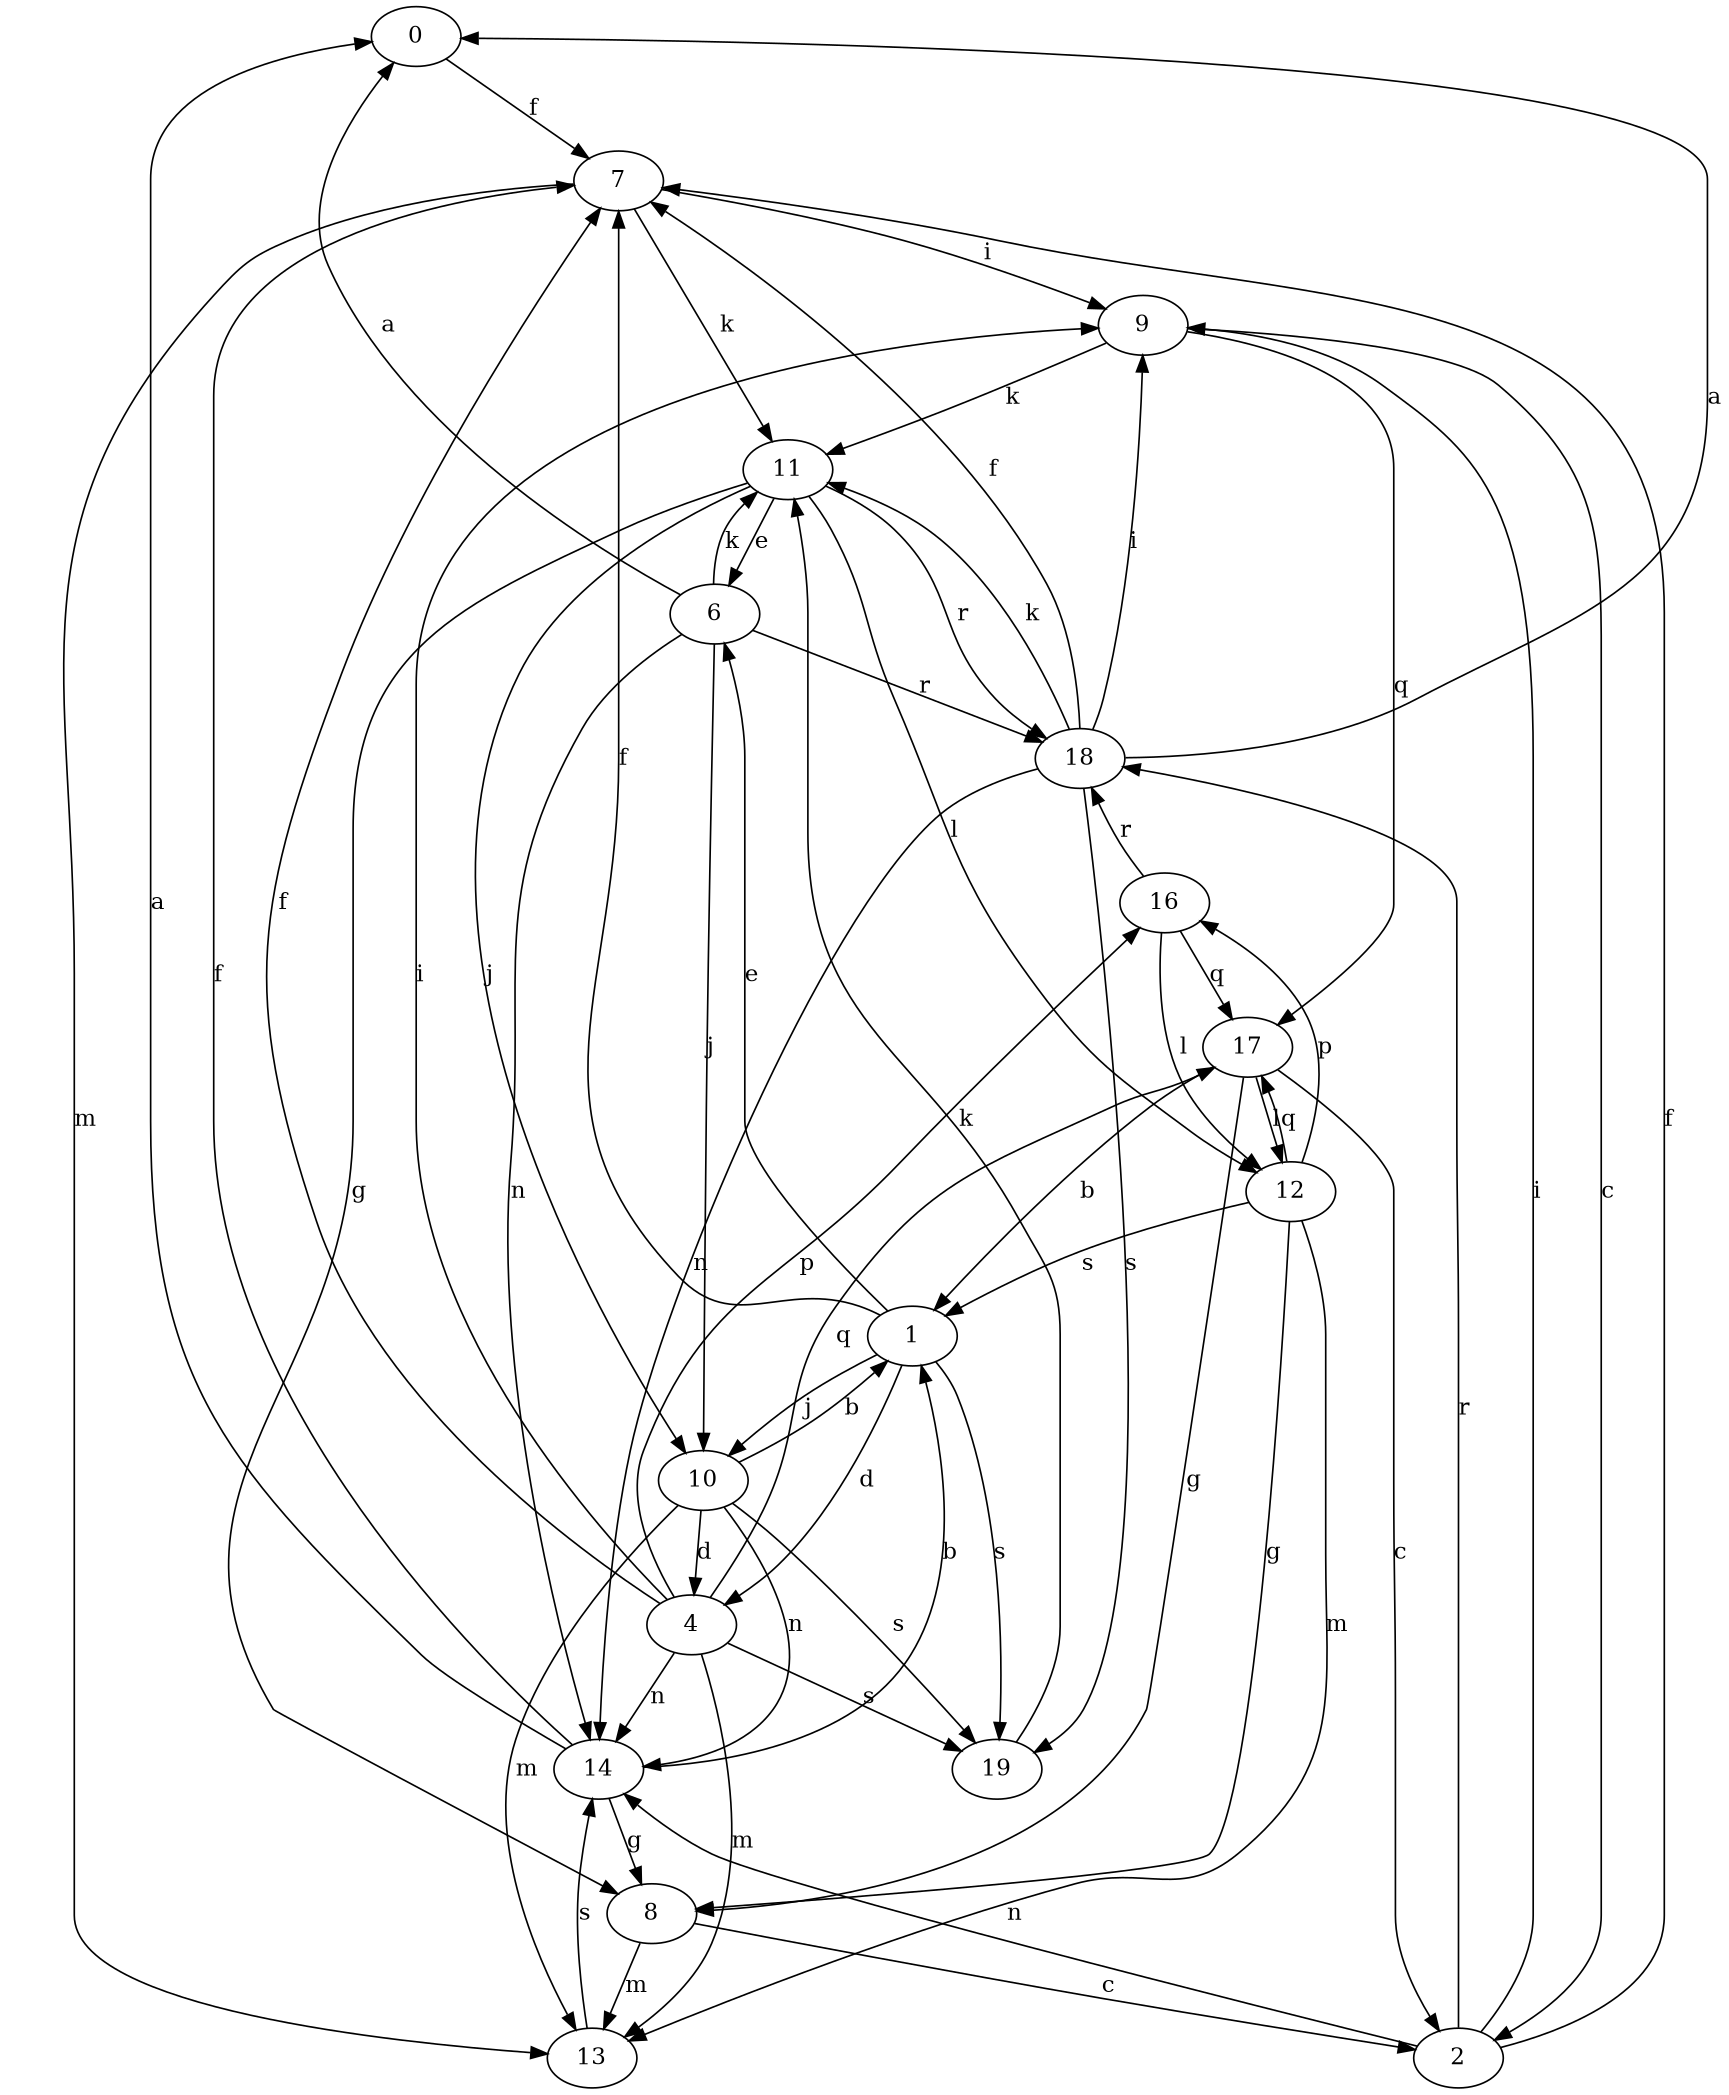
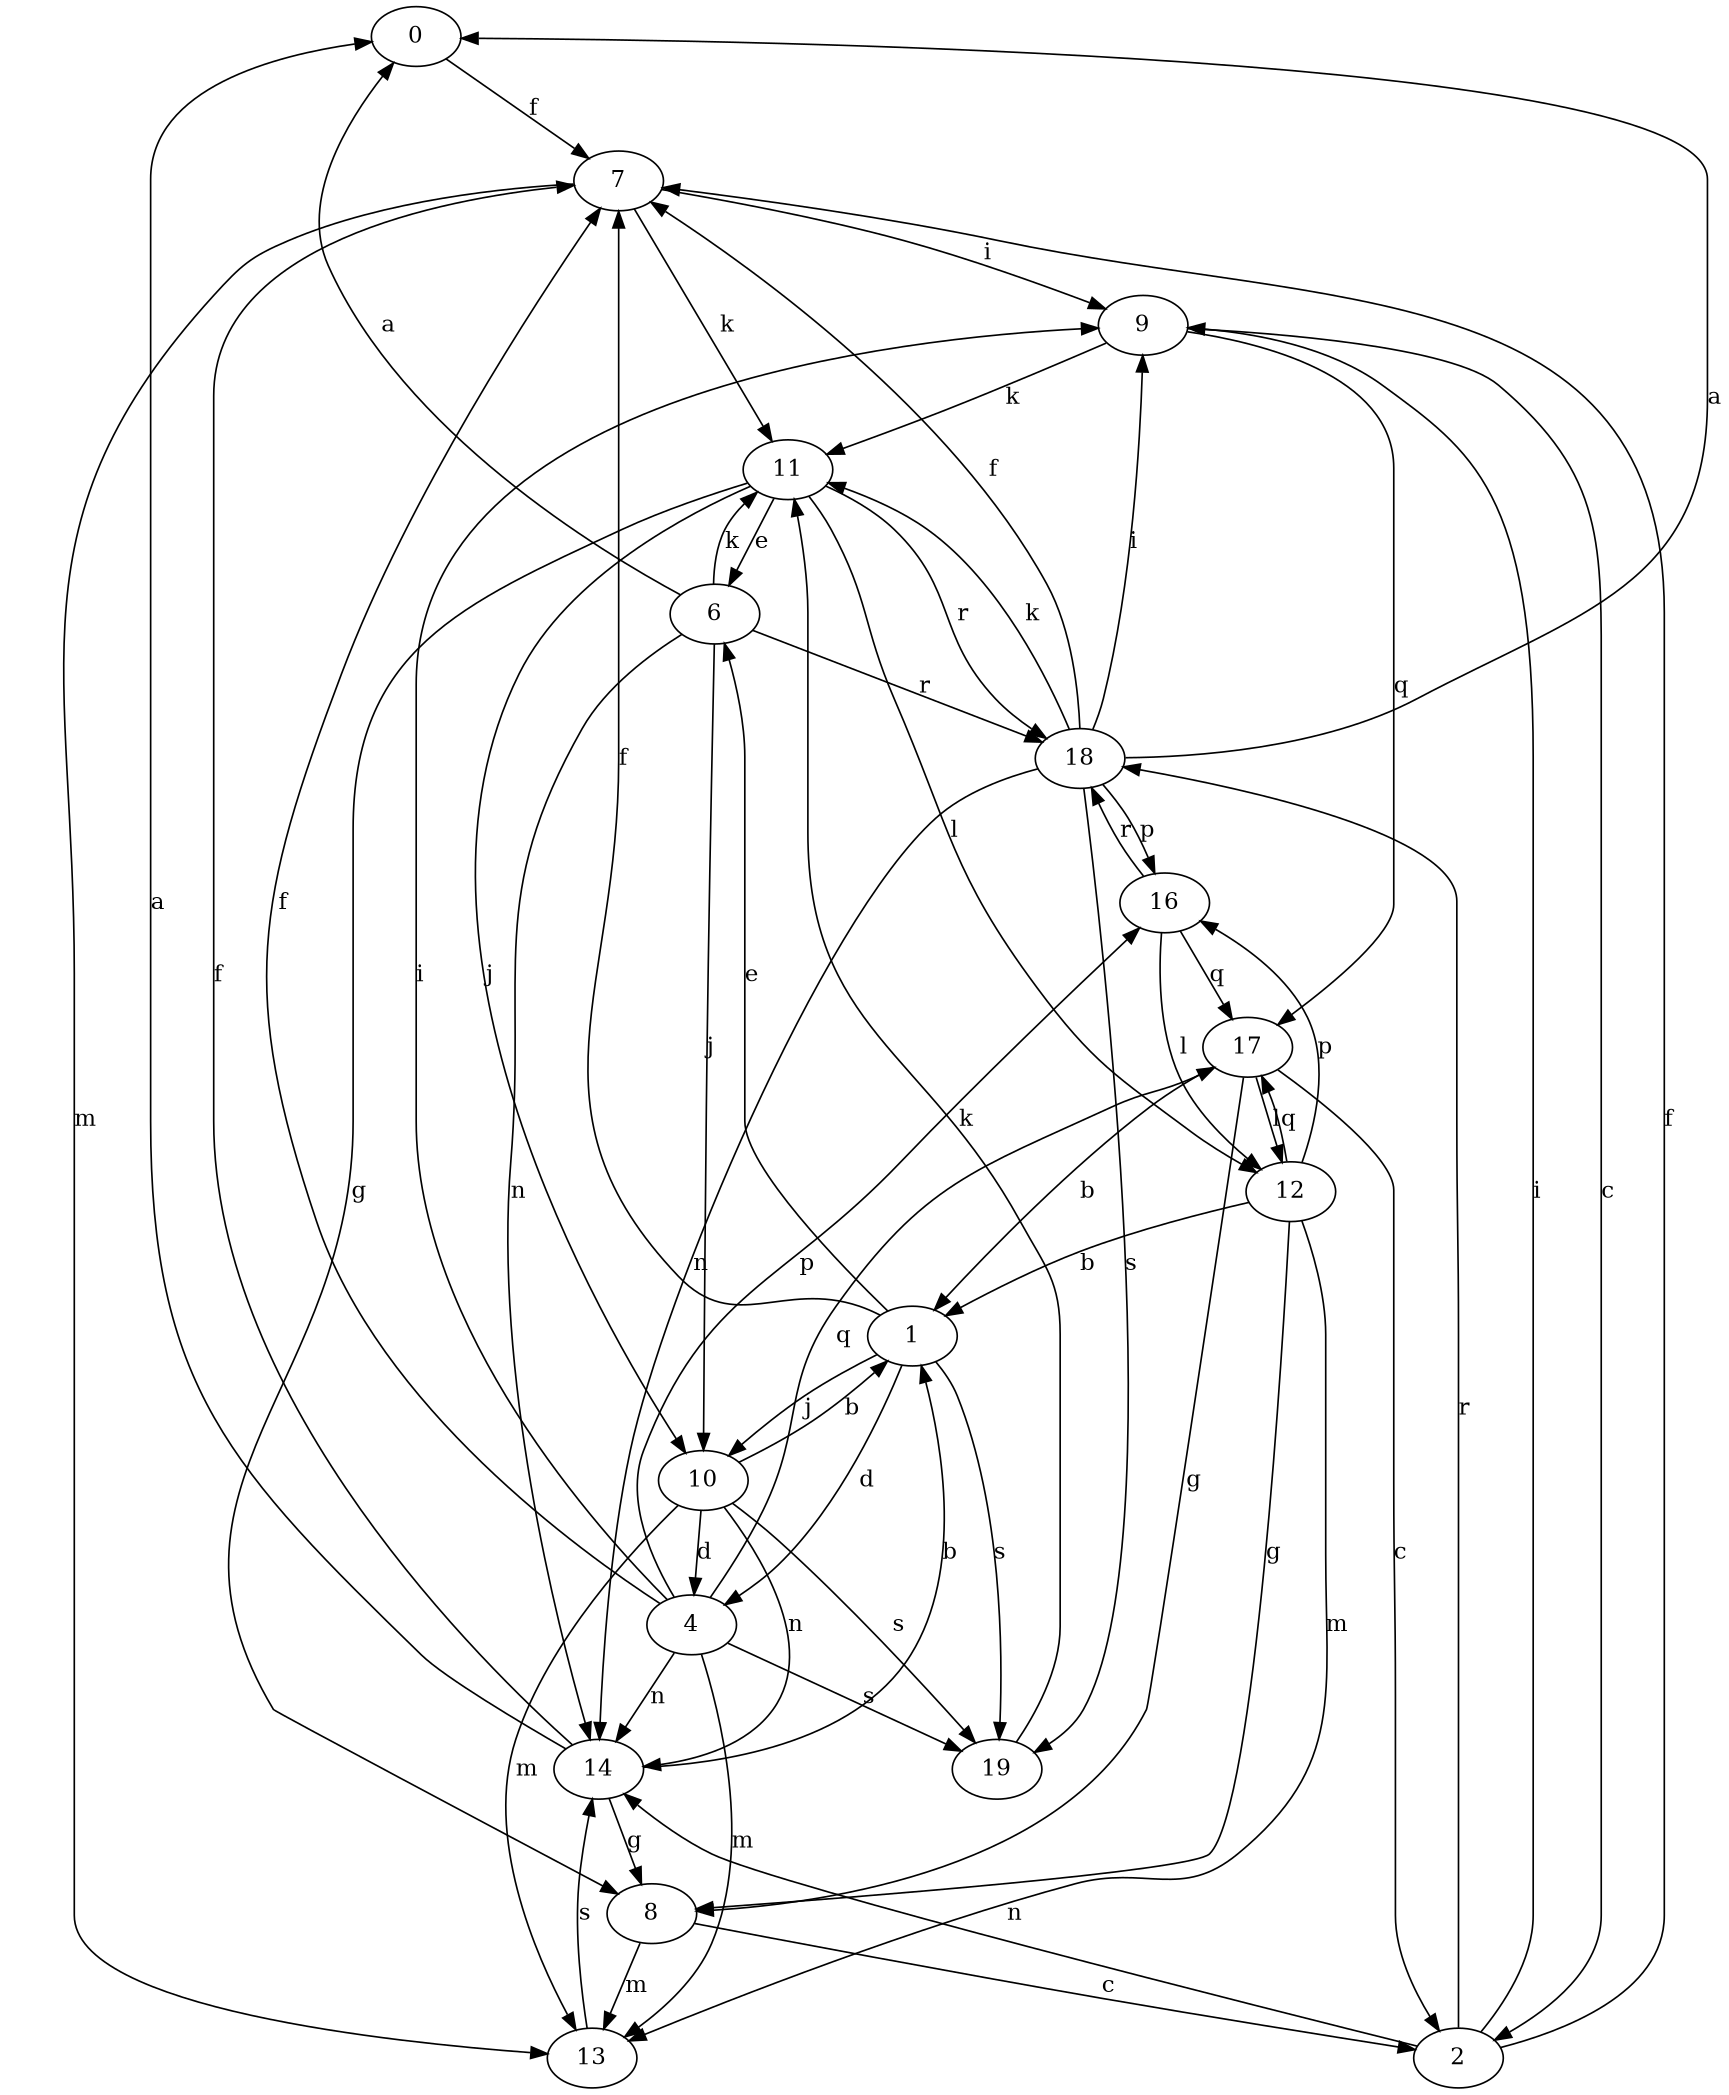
edge "18" -> "16": added, label "p"
edge "12" -> "1": label "s" -> "b"
